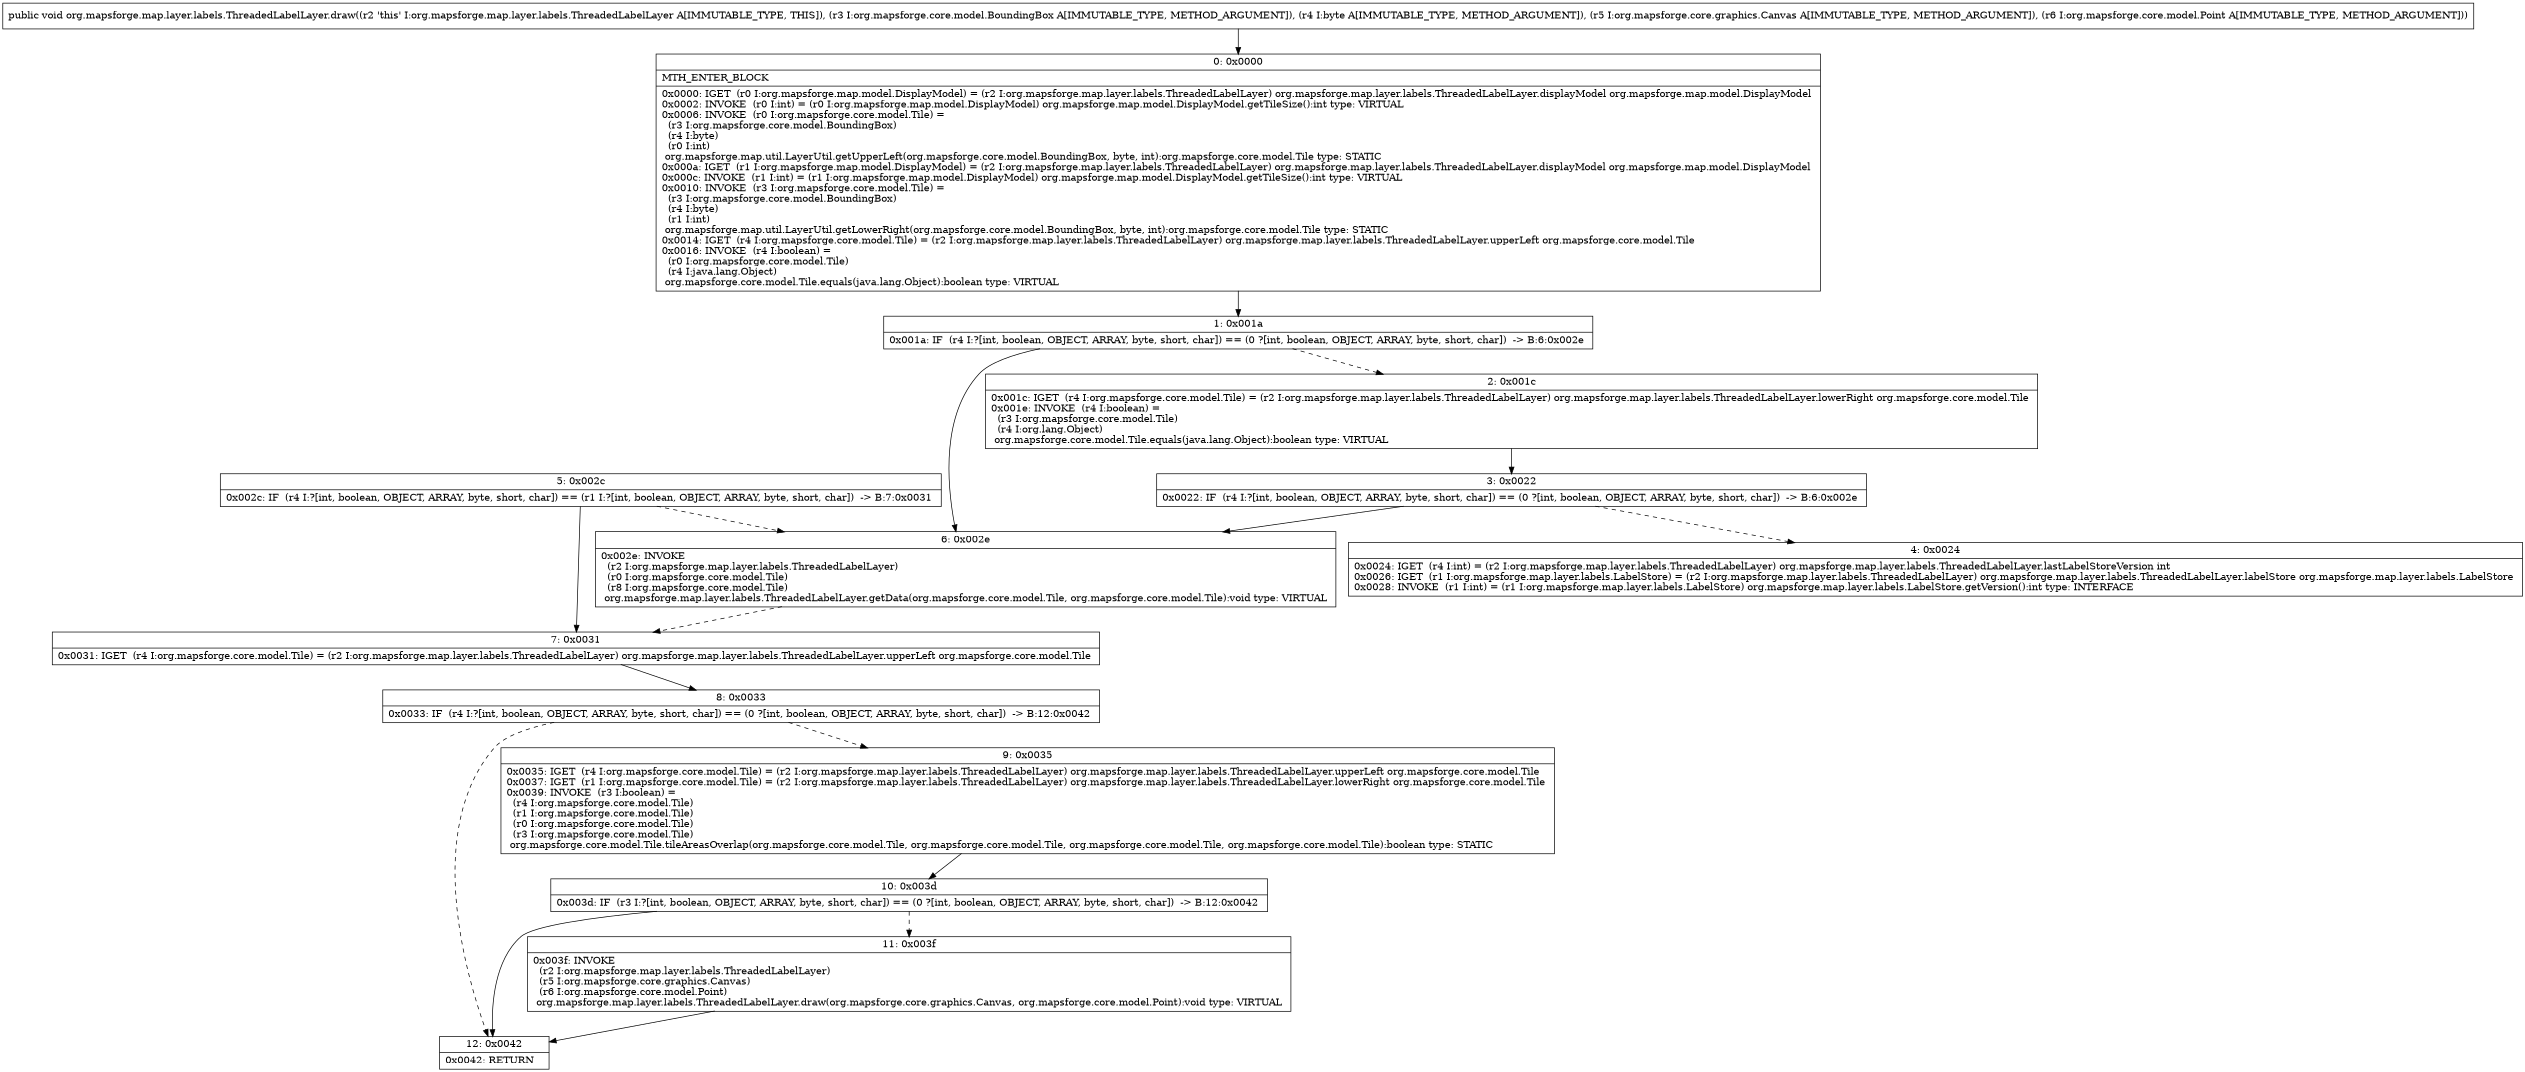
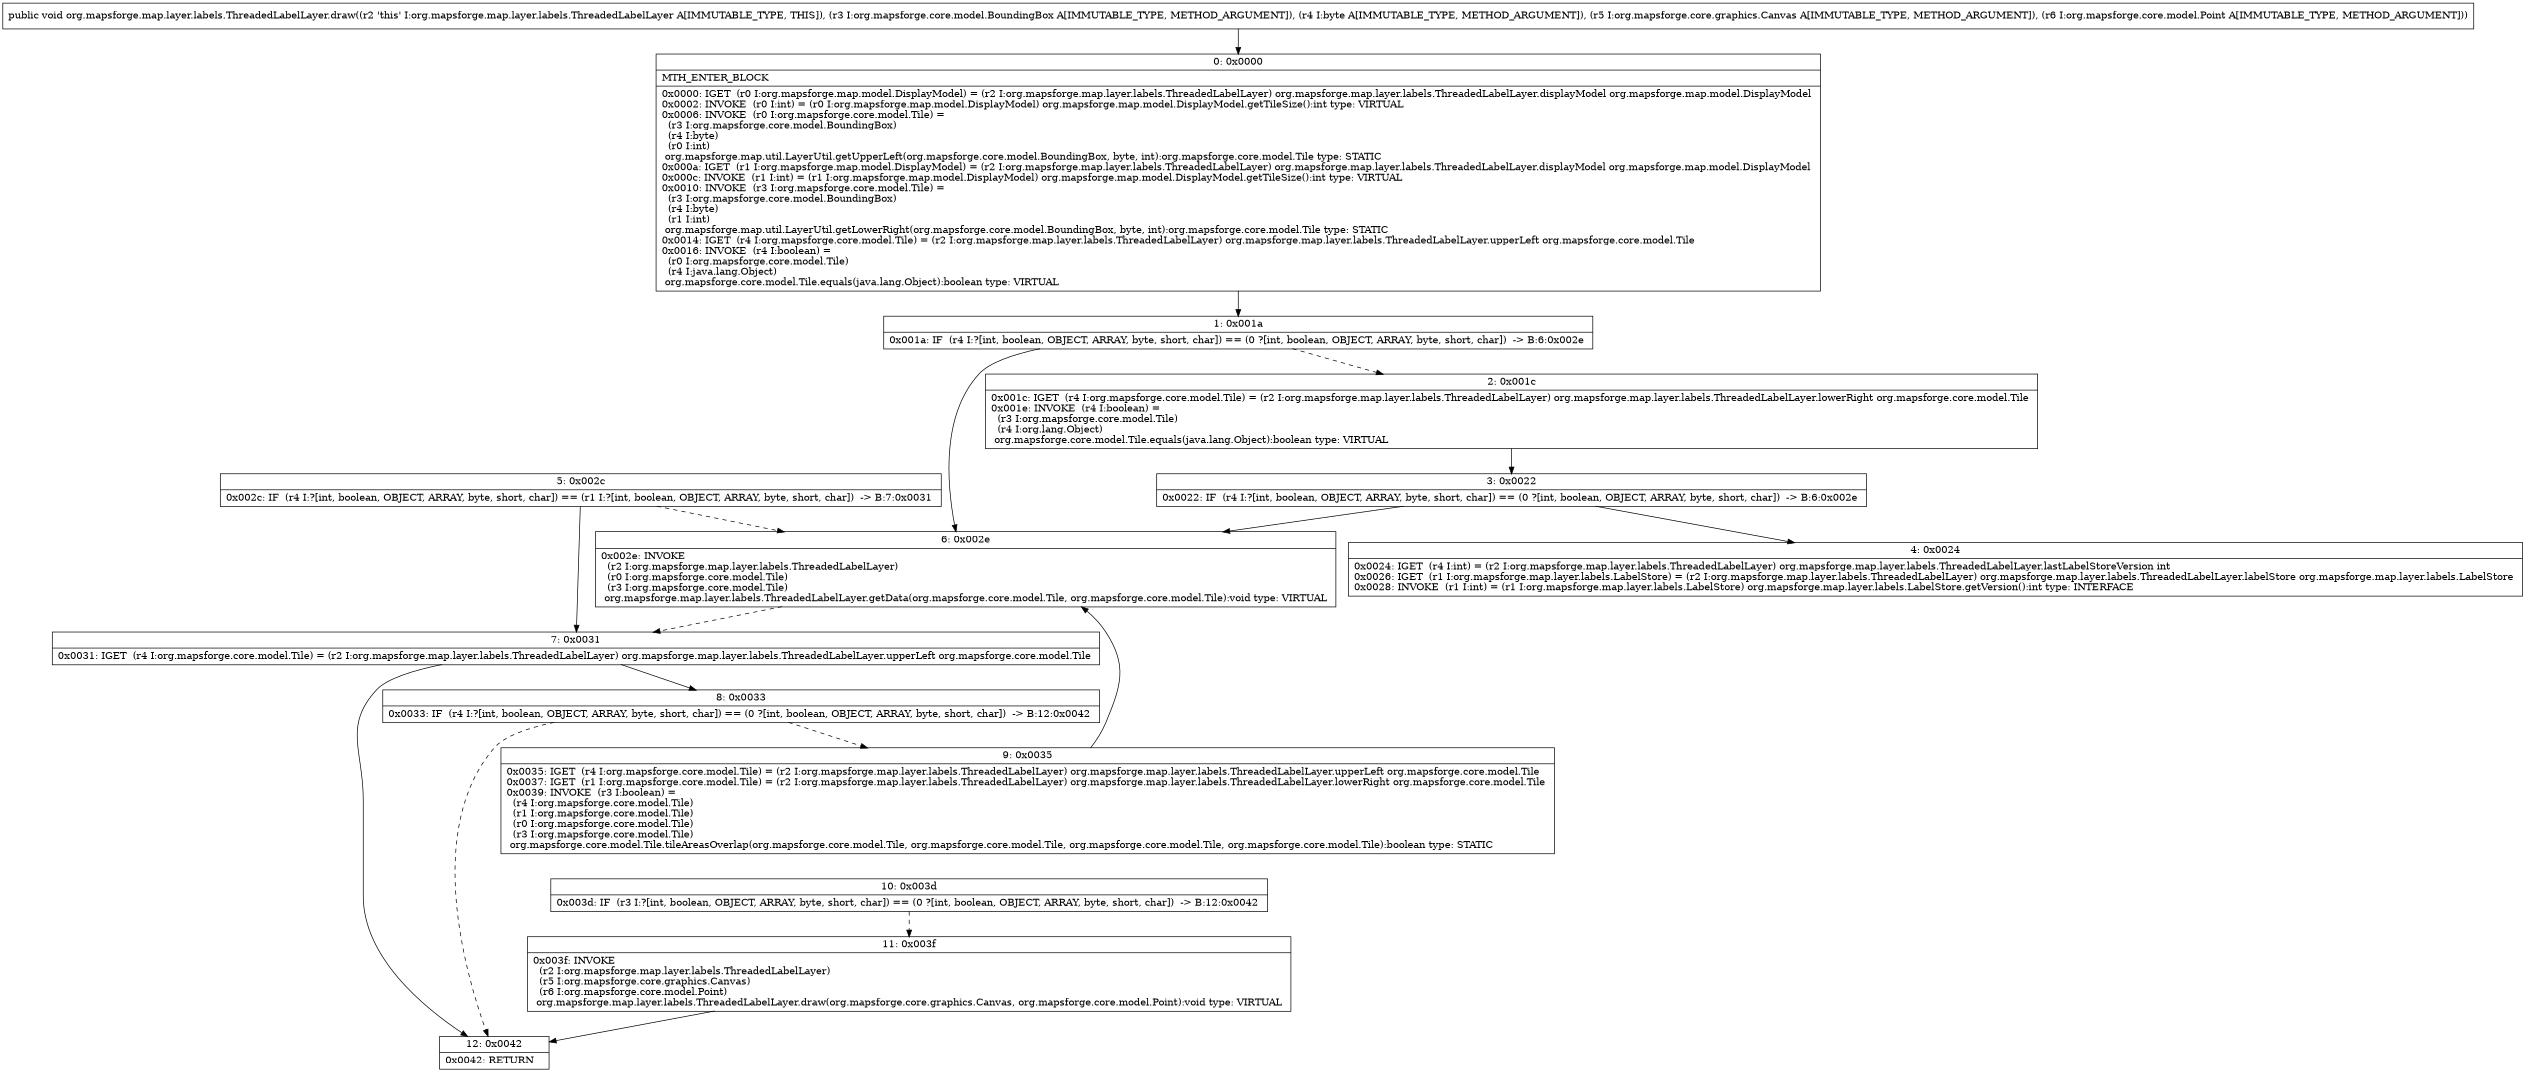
edge "3: 0x0022" -> "4: 0x0024": style dashed -> solid
node "6: 0x002e": text "(r8 I:org.mapsforge.core.model.Tile)" -> "(r3 I:org.mapsforge.core.model.Tile)"
edge "9: 0x0035" -> "10: 0x003d": now "9: 0x0035" -> "6: 0x002e"
edge "10: 0x003d" -> "12: 0x0042": now "7: 0x0031" -> "12: 0x0042"
